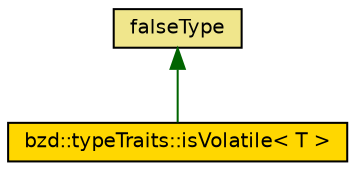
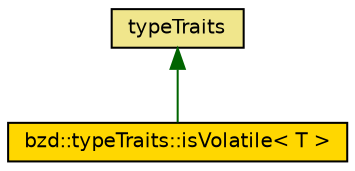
node "falseType": label "falseType" -> "typeTraits"
